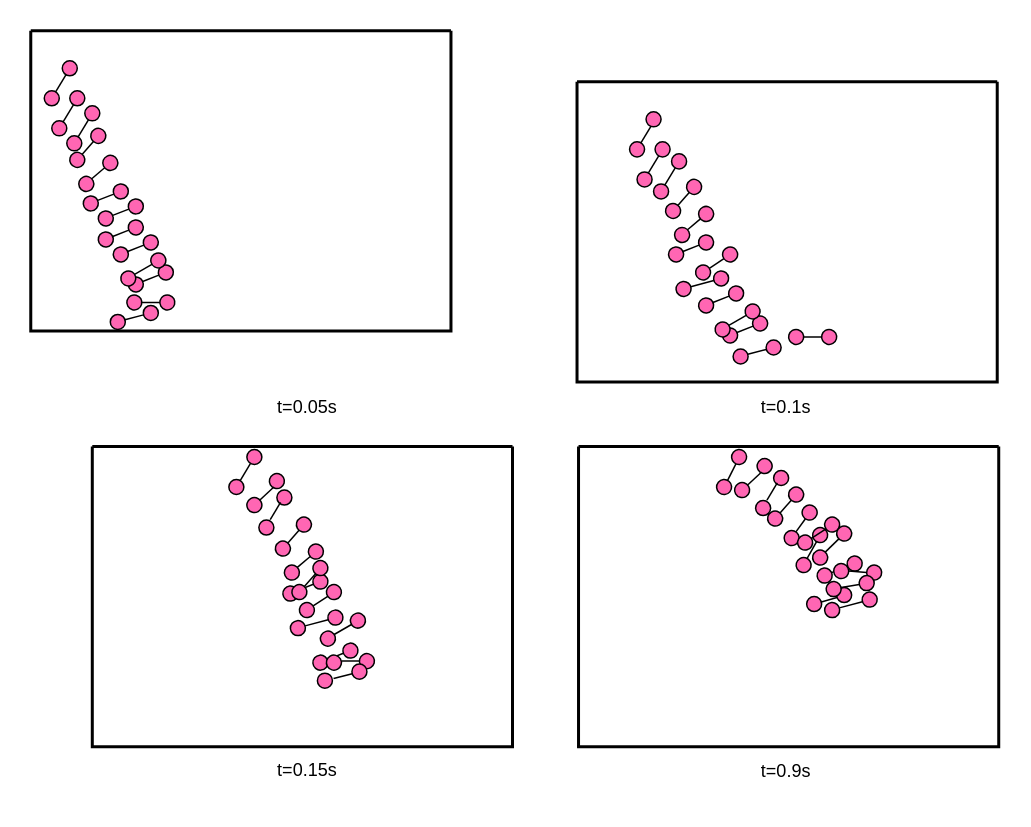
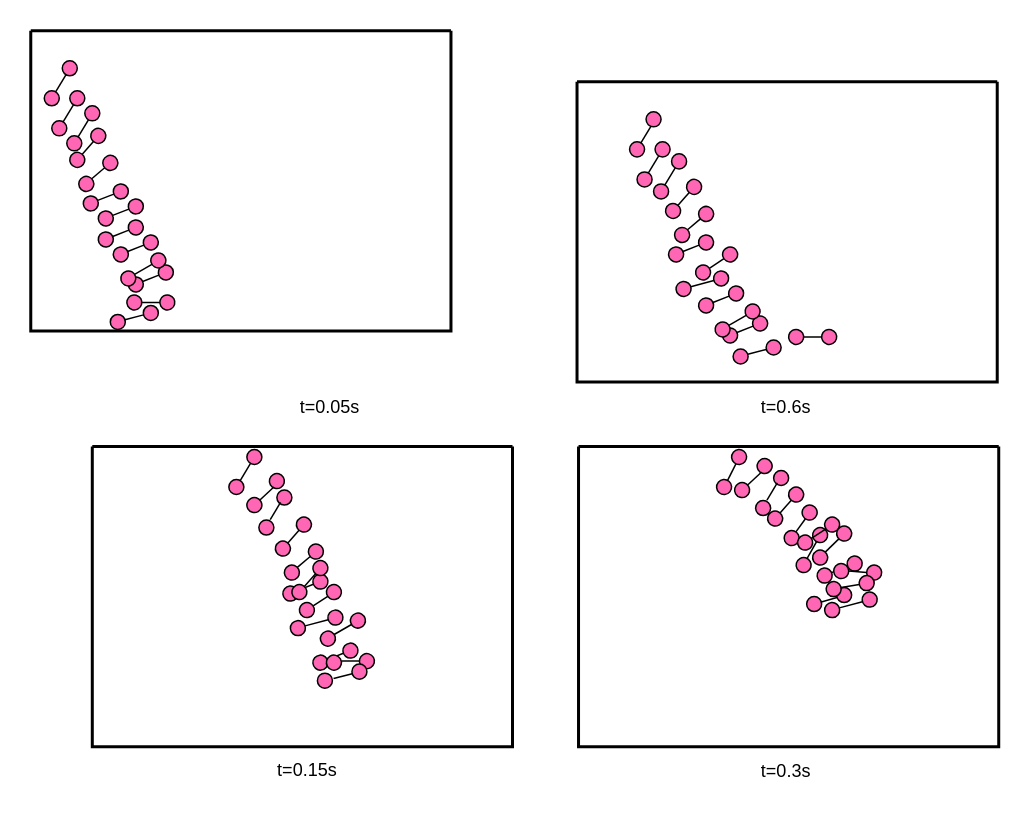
node "t=0.05s": moved (307, 407) -> (329, 407)
node "t=0.1s": label "t=0.1s" -> "t=0.6s"
node "t=0.9s": label "t=0.9s" -> "t=0.3s"
